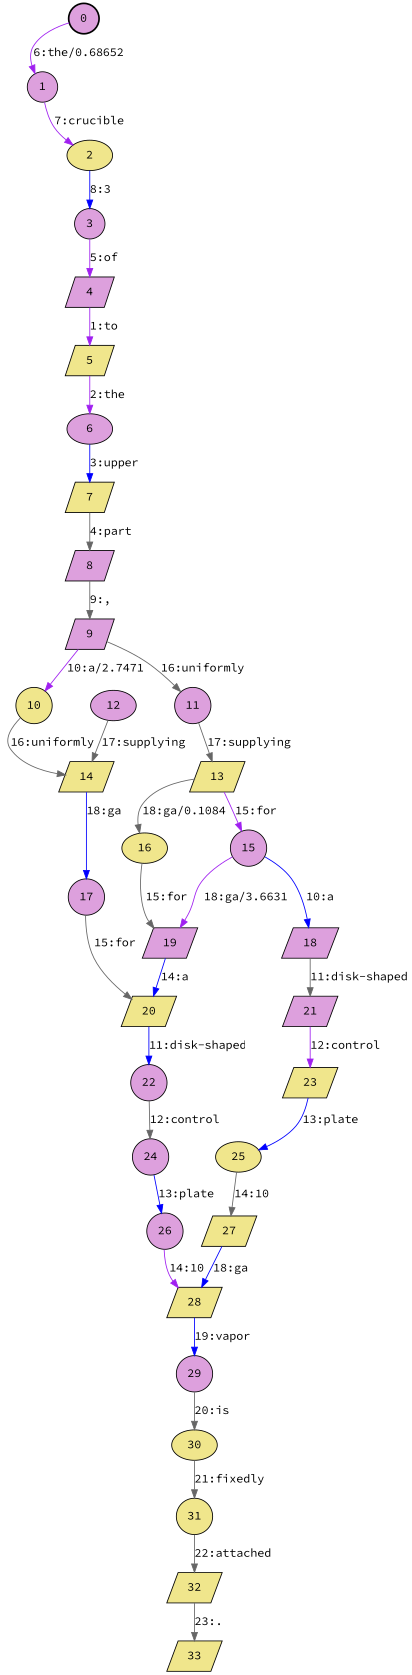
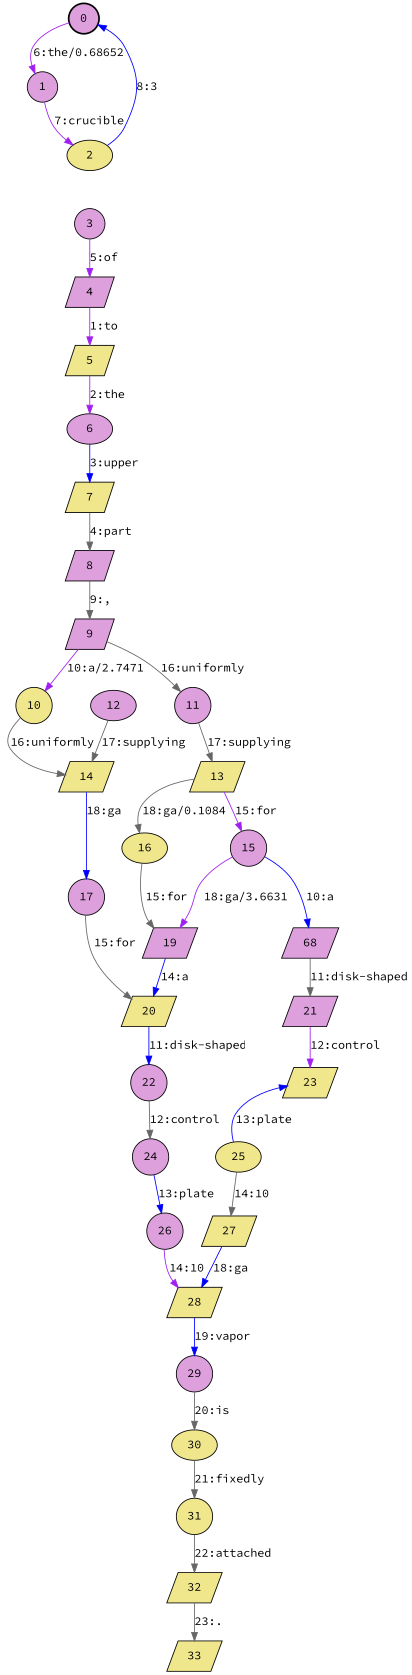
edge "2" -> "3": now "2" -> "0"
node "18": label "18" -> "68"
edge "23" -> "25": reversed
